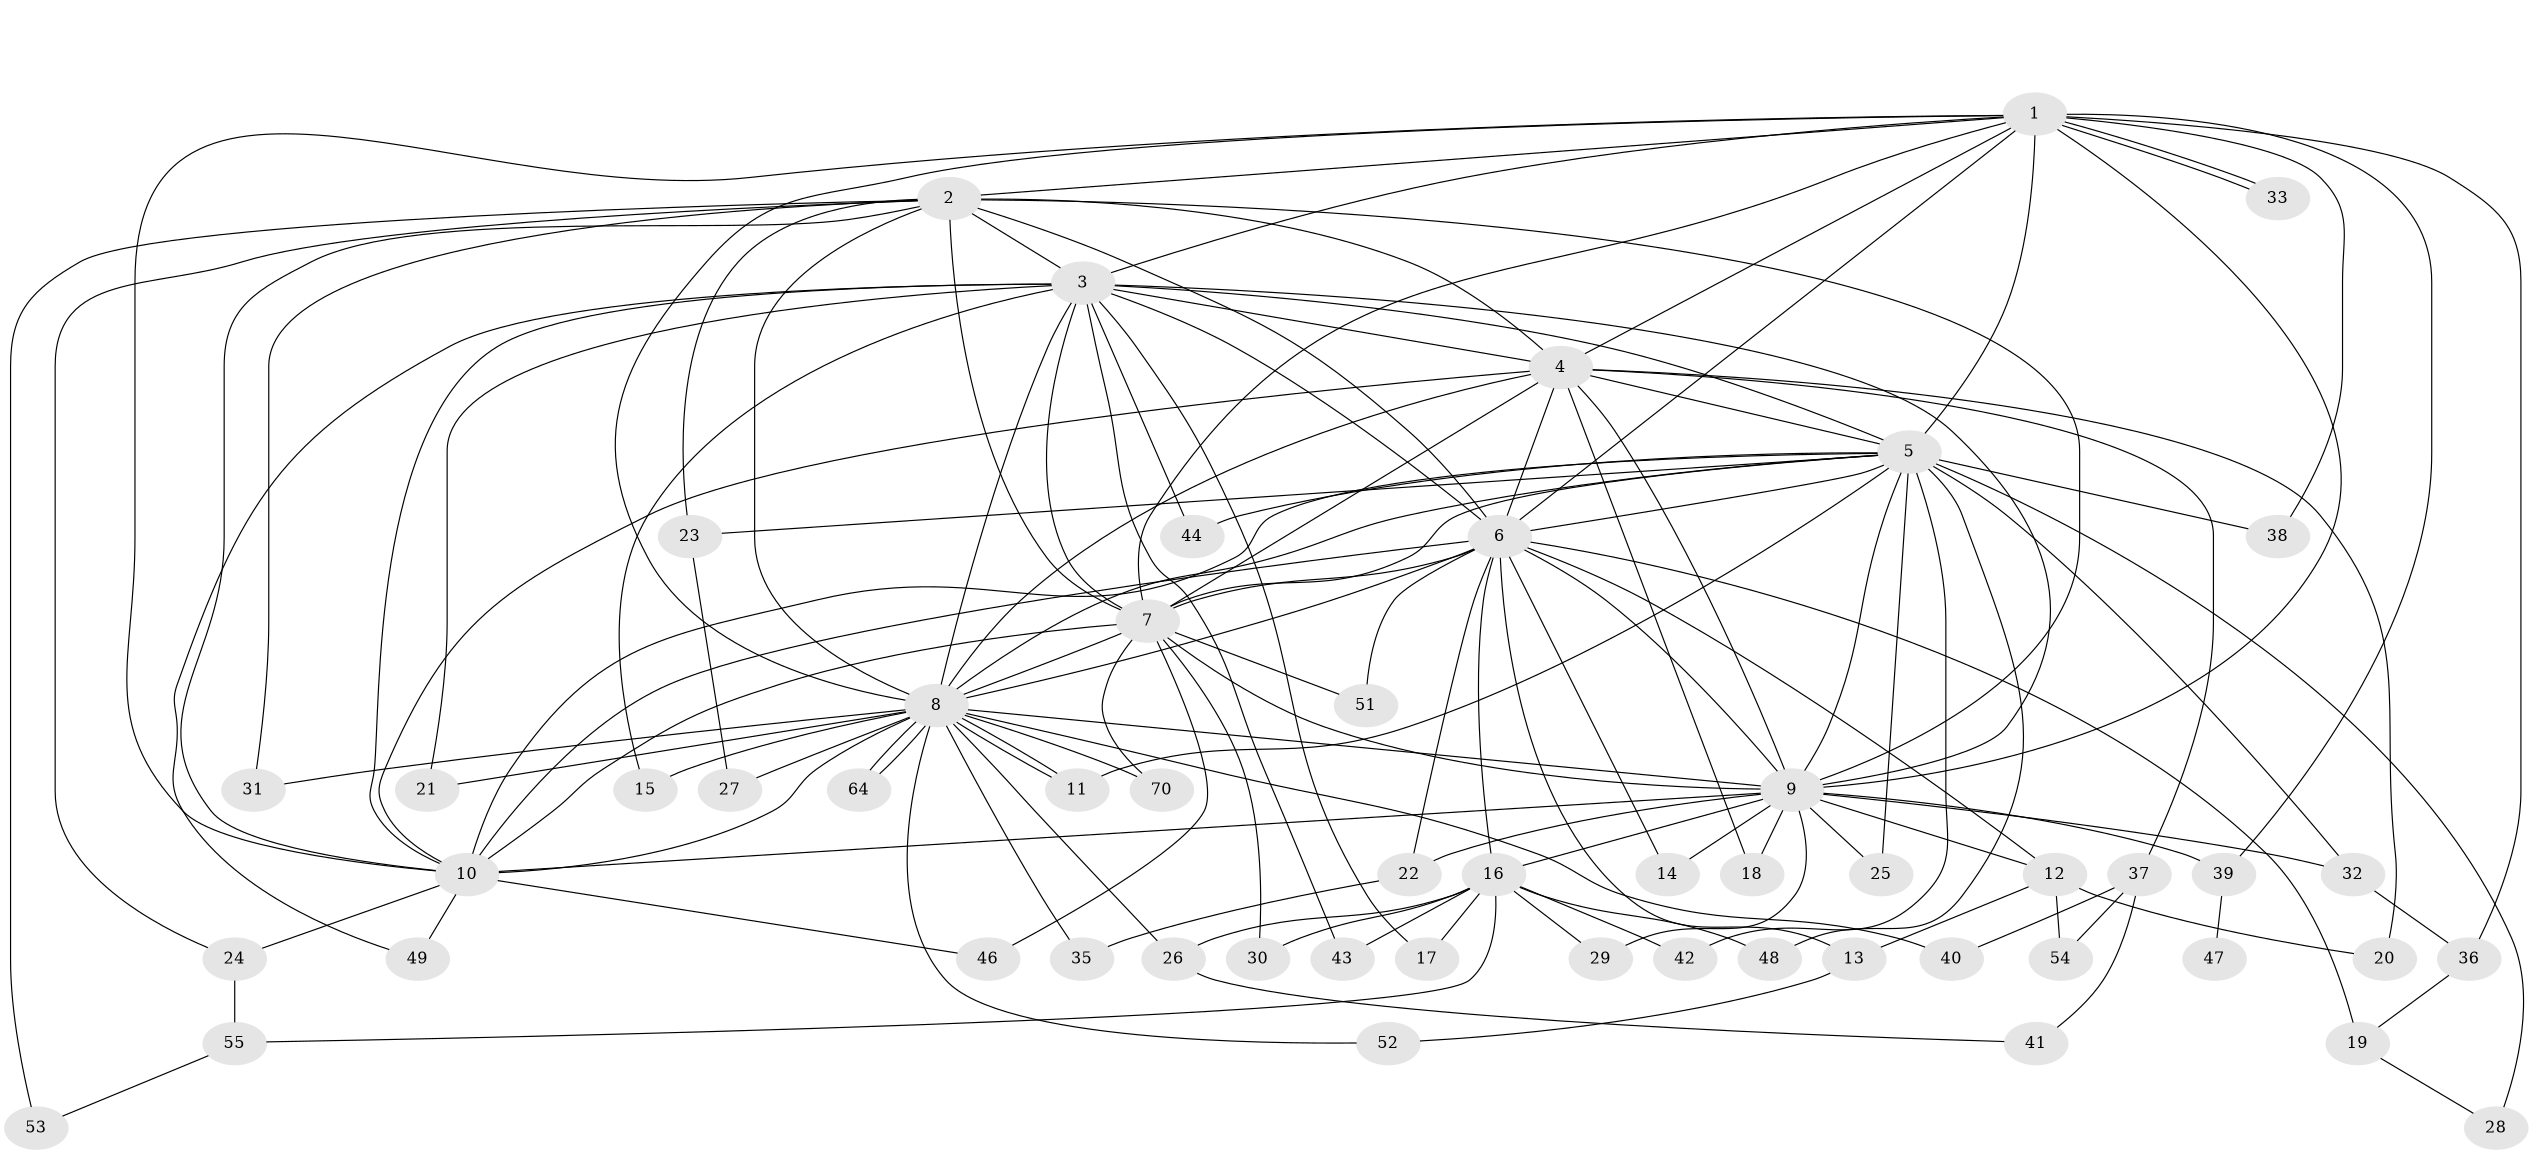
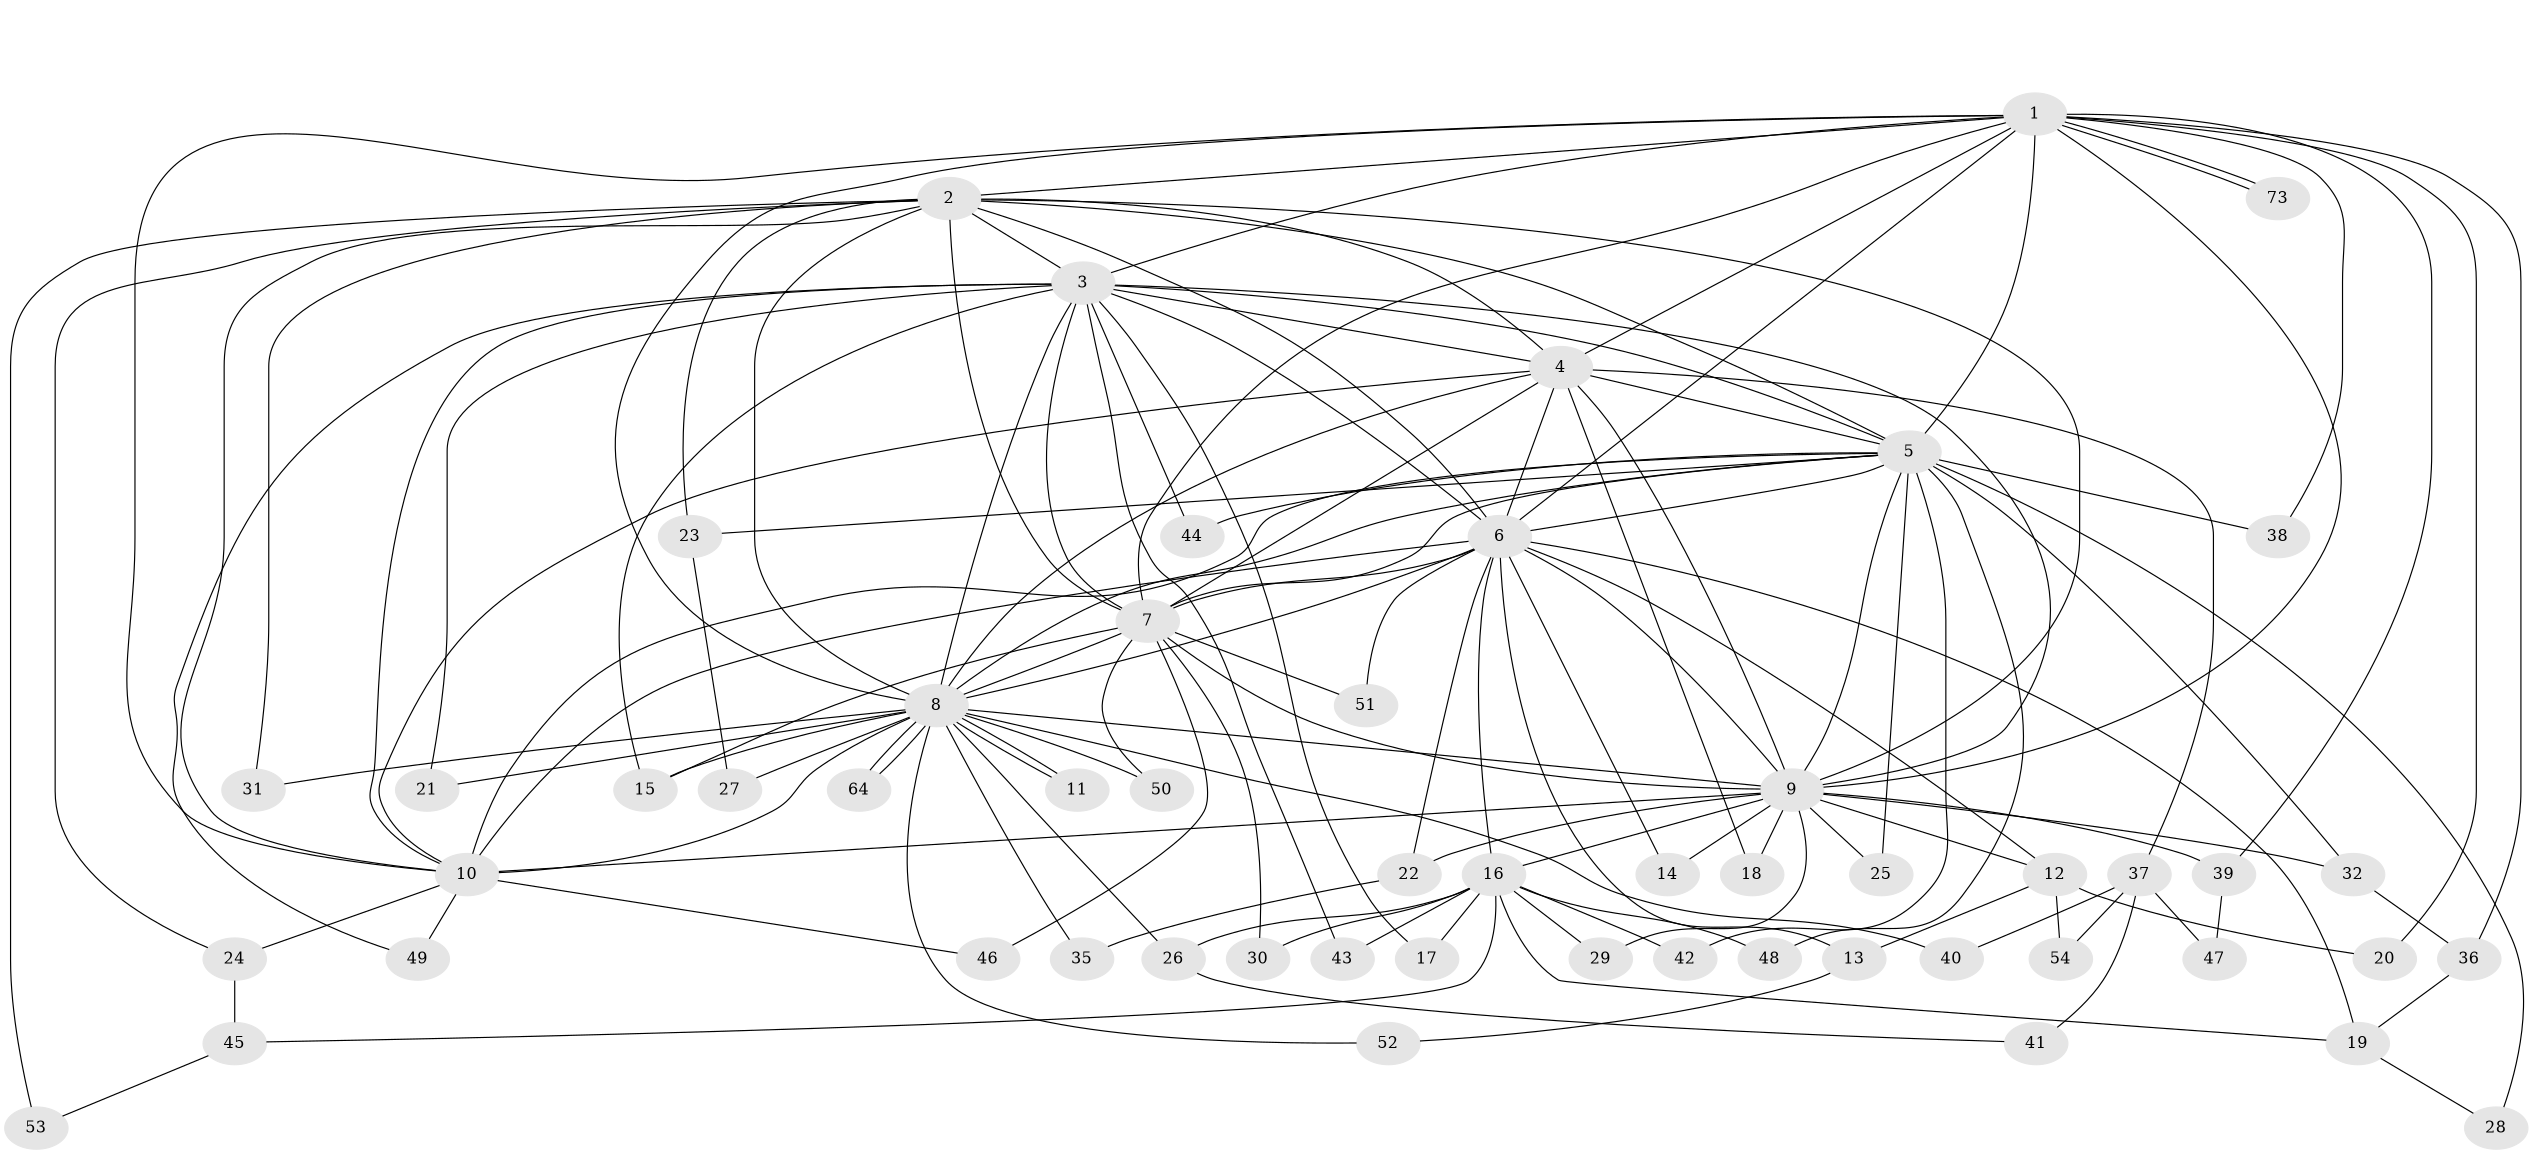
node "33": label "33" -> "73"
edge "4" -- "20": now "1" -- "20"
edge "7" -- "10": now "7" -- "15"
edge "5" -- "11": now "5" -- "2"
node "70": label "70" -> "50"
edge "37" -- "47": added
edge "16" -- "19": added
node "55": label "55" -> "45"
